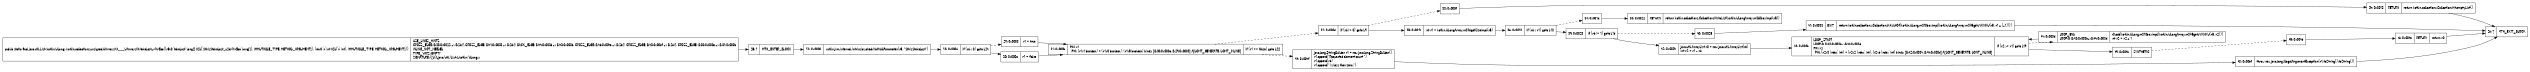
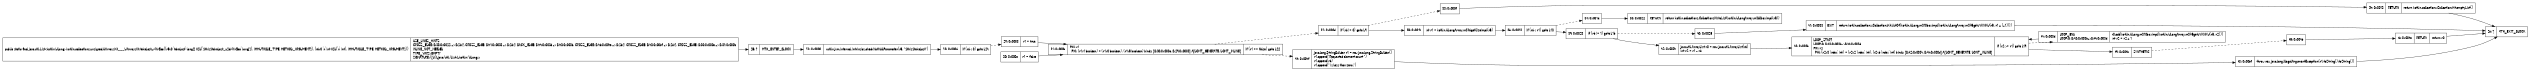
edge "28: 0x0006" -> "30: 0x000a": removed
